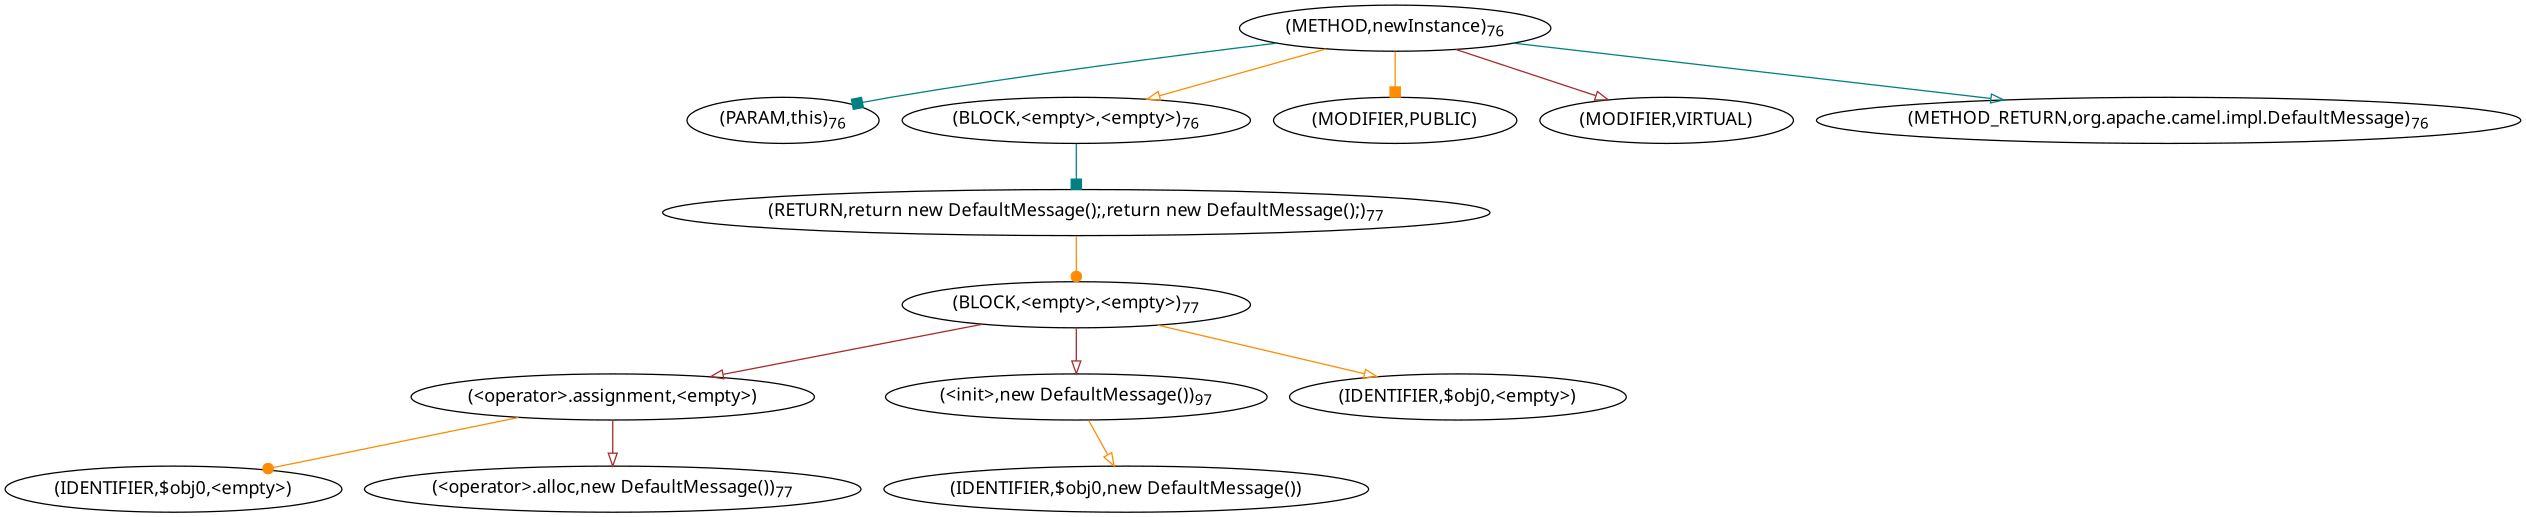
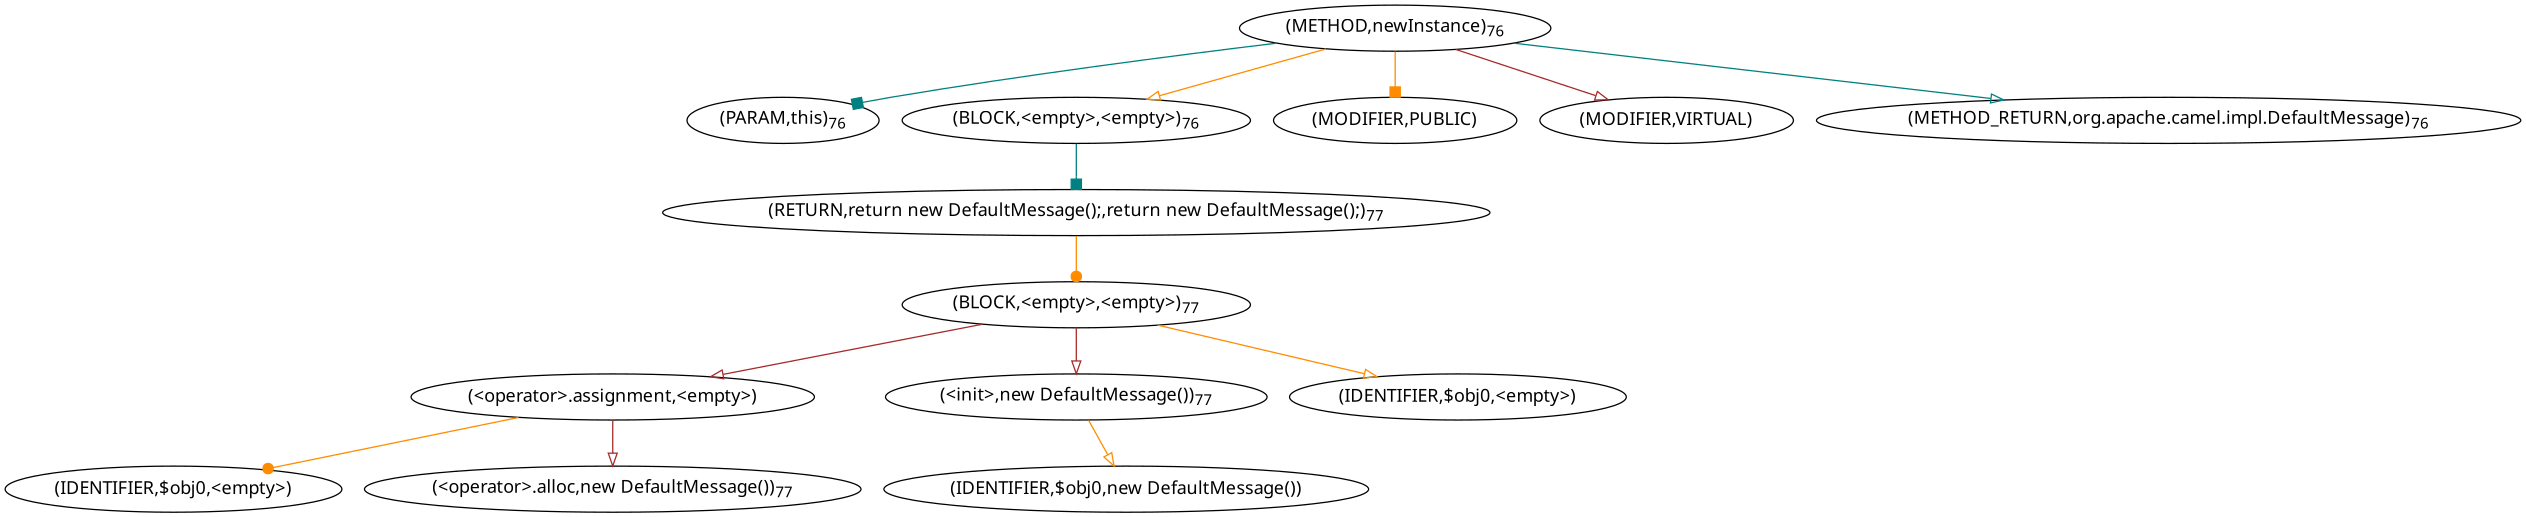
node "(<init>,new DefaultMessage())": text "97" -> "77"
